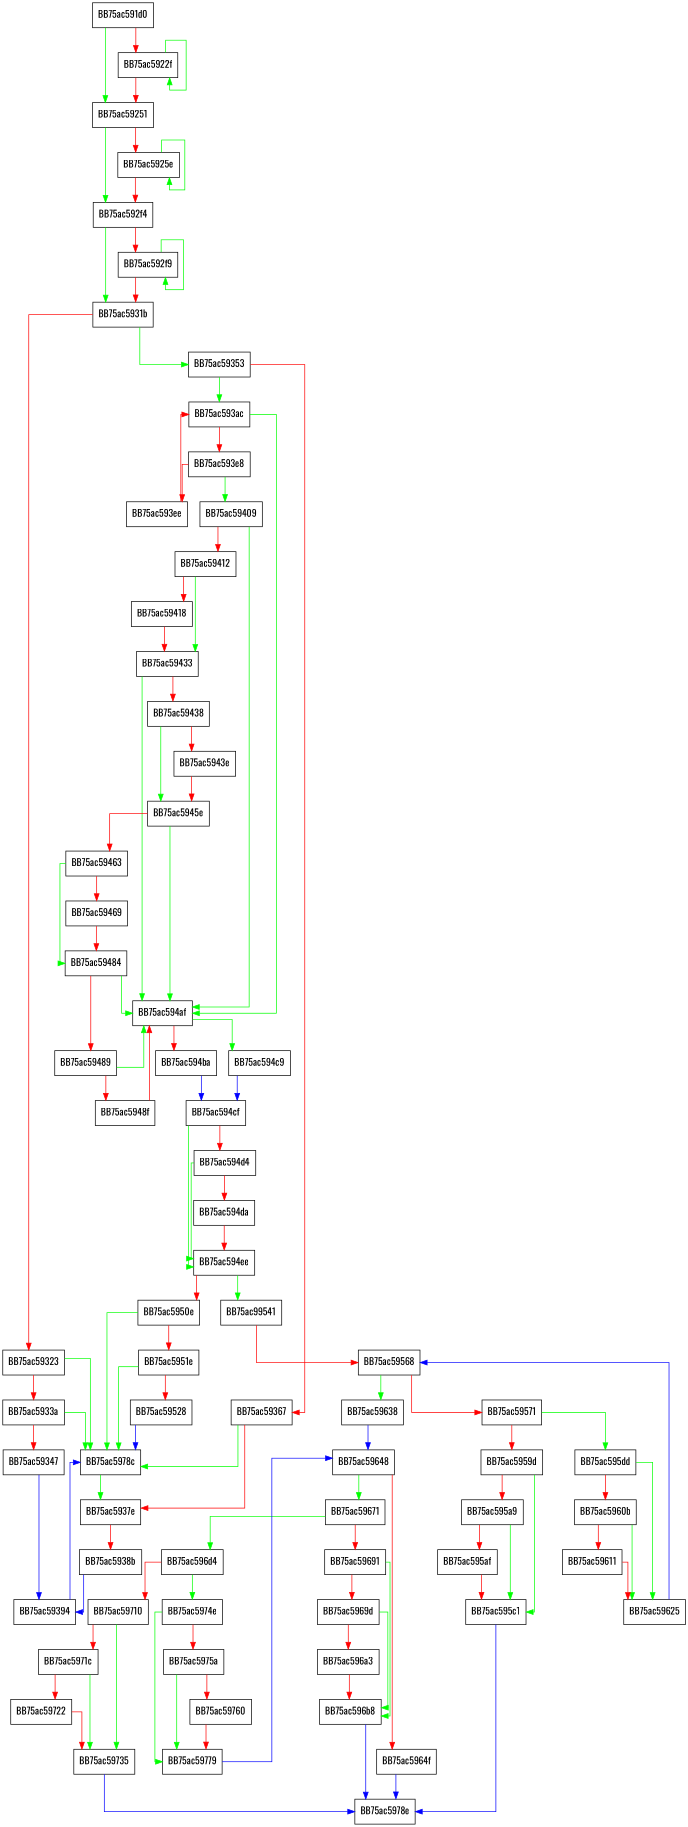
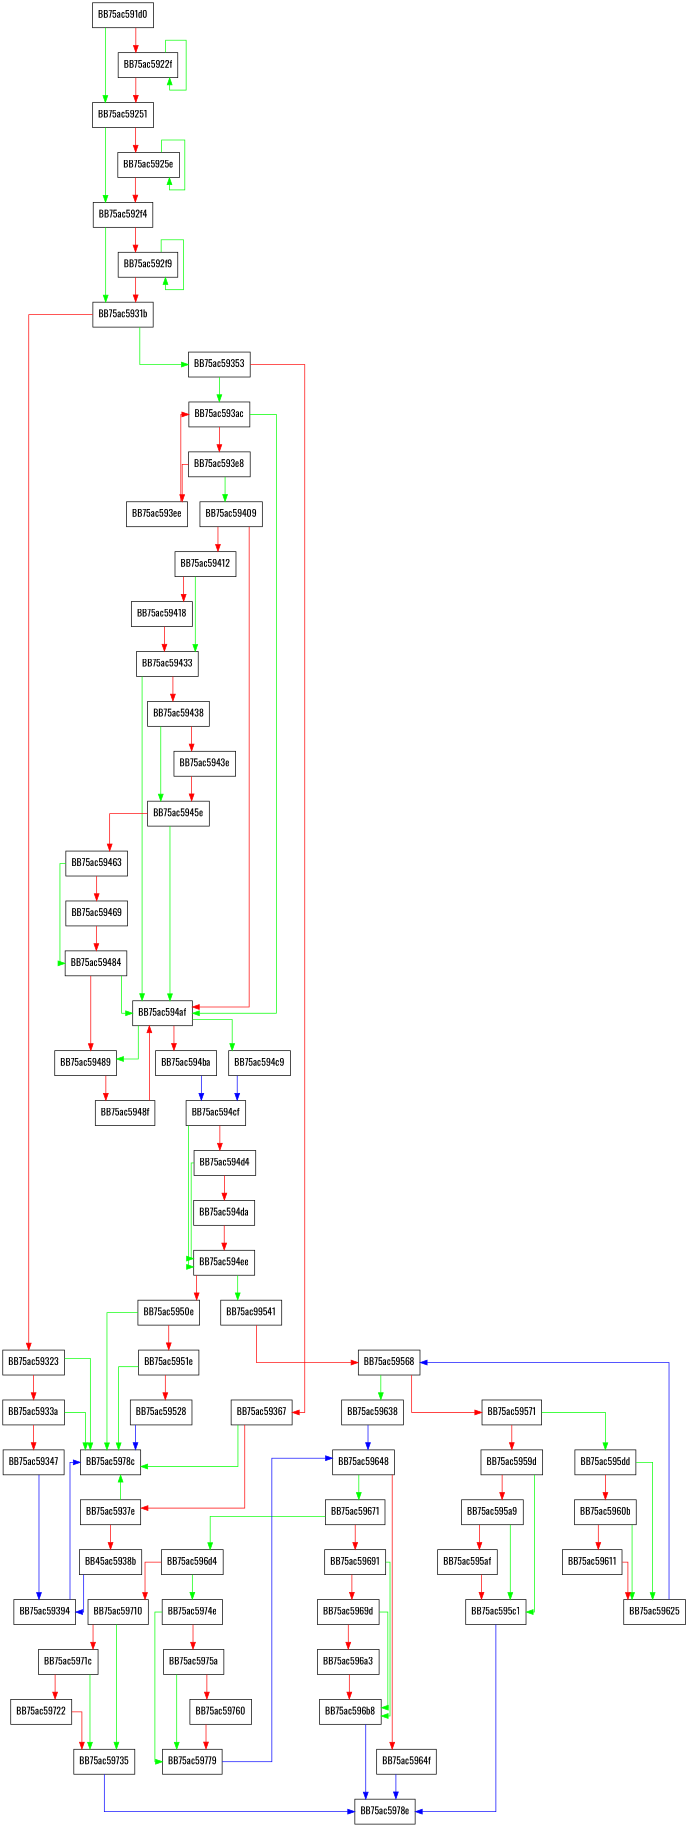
edge "BB75ac59409" -> "BB75ac594af": color green -> red
edge "BB75ac59489" -> "BB75ac594af": reversed
edge "BB75ac5978c" -> "BB75ac5937e": reversed
node "BB75ac5938b": label "BB75ac5938b" -> "BB45ac5938b"
